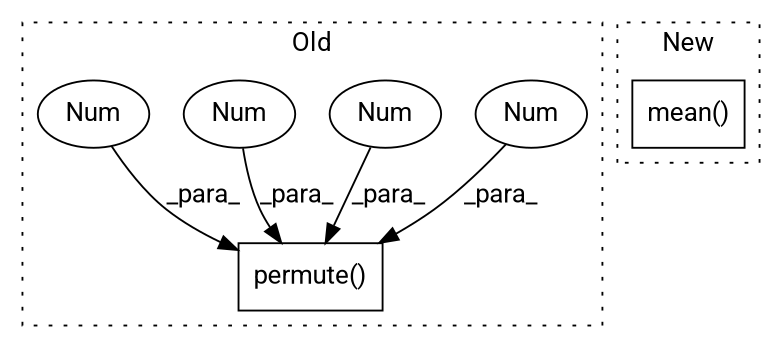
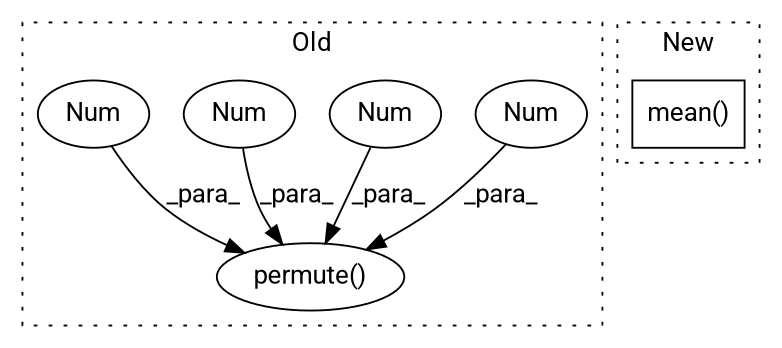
node "permute()": shape box -> ellipse
